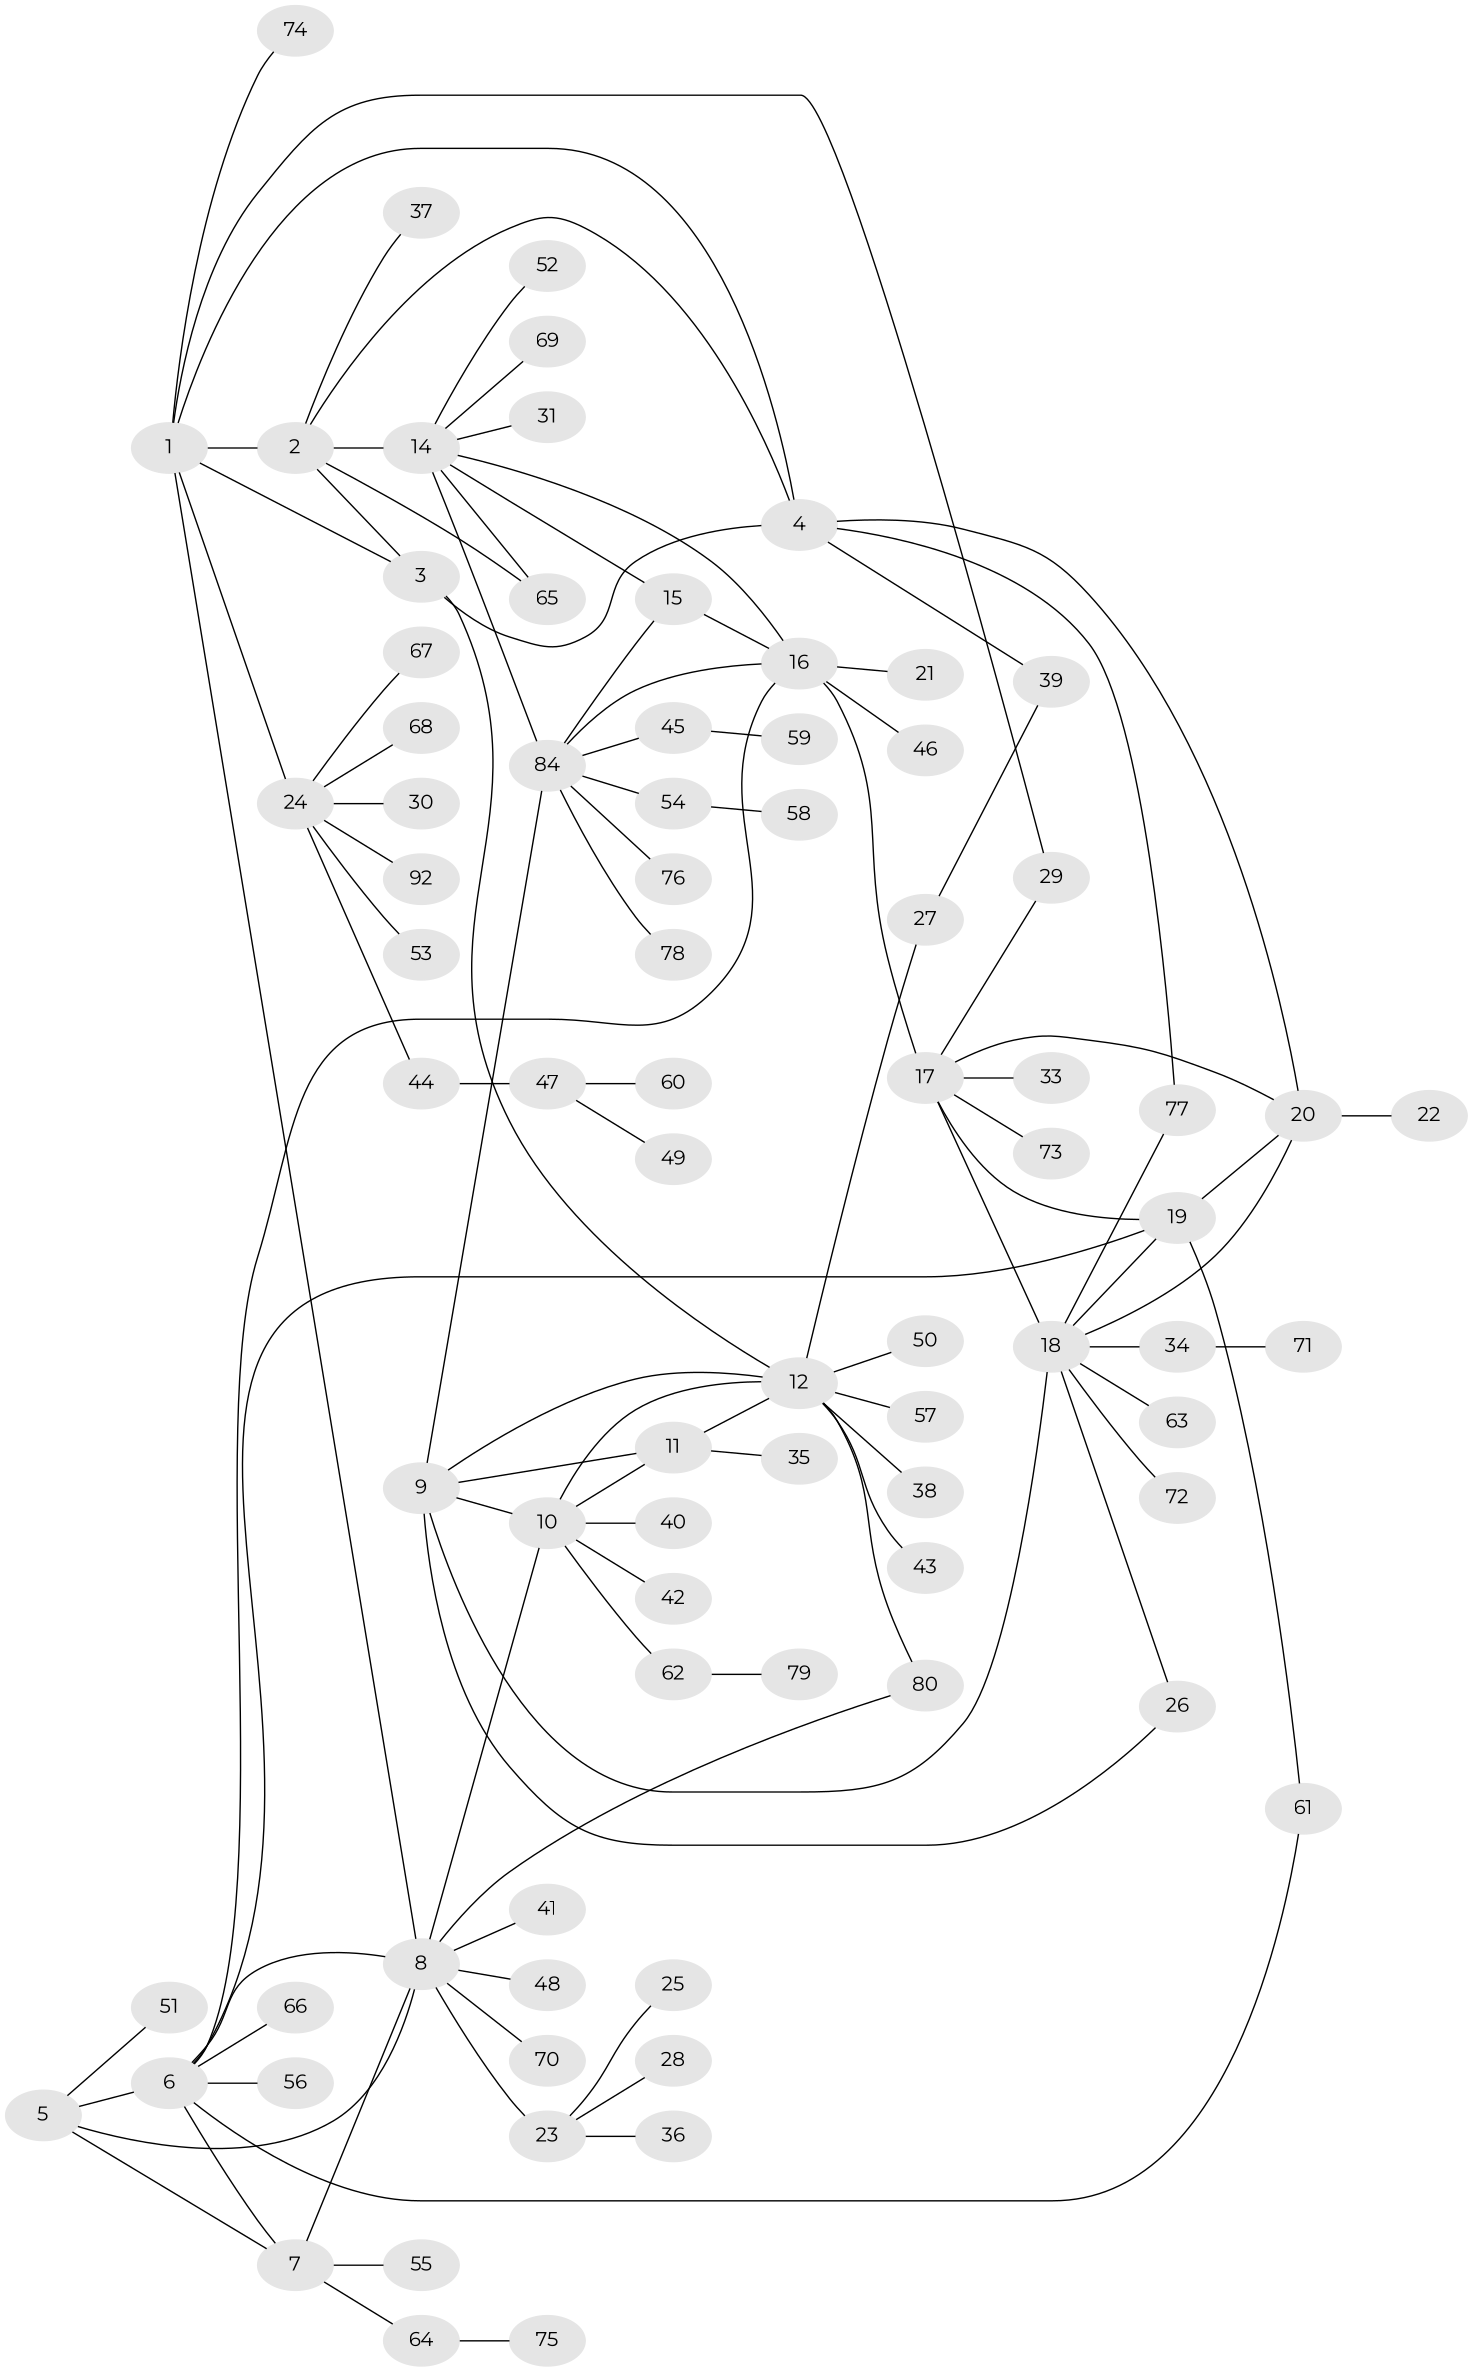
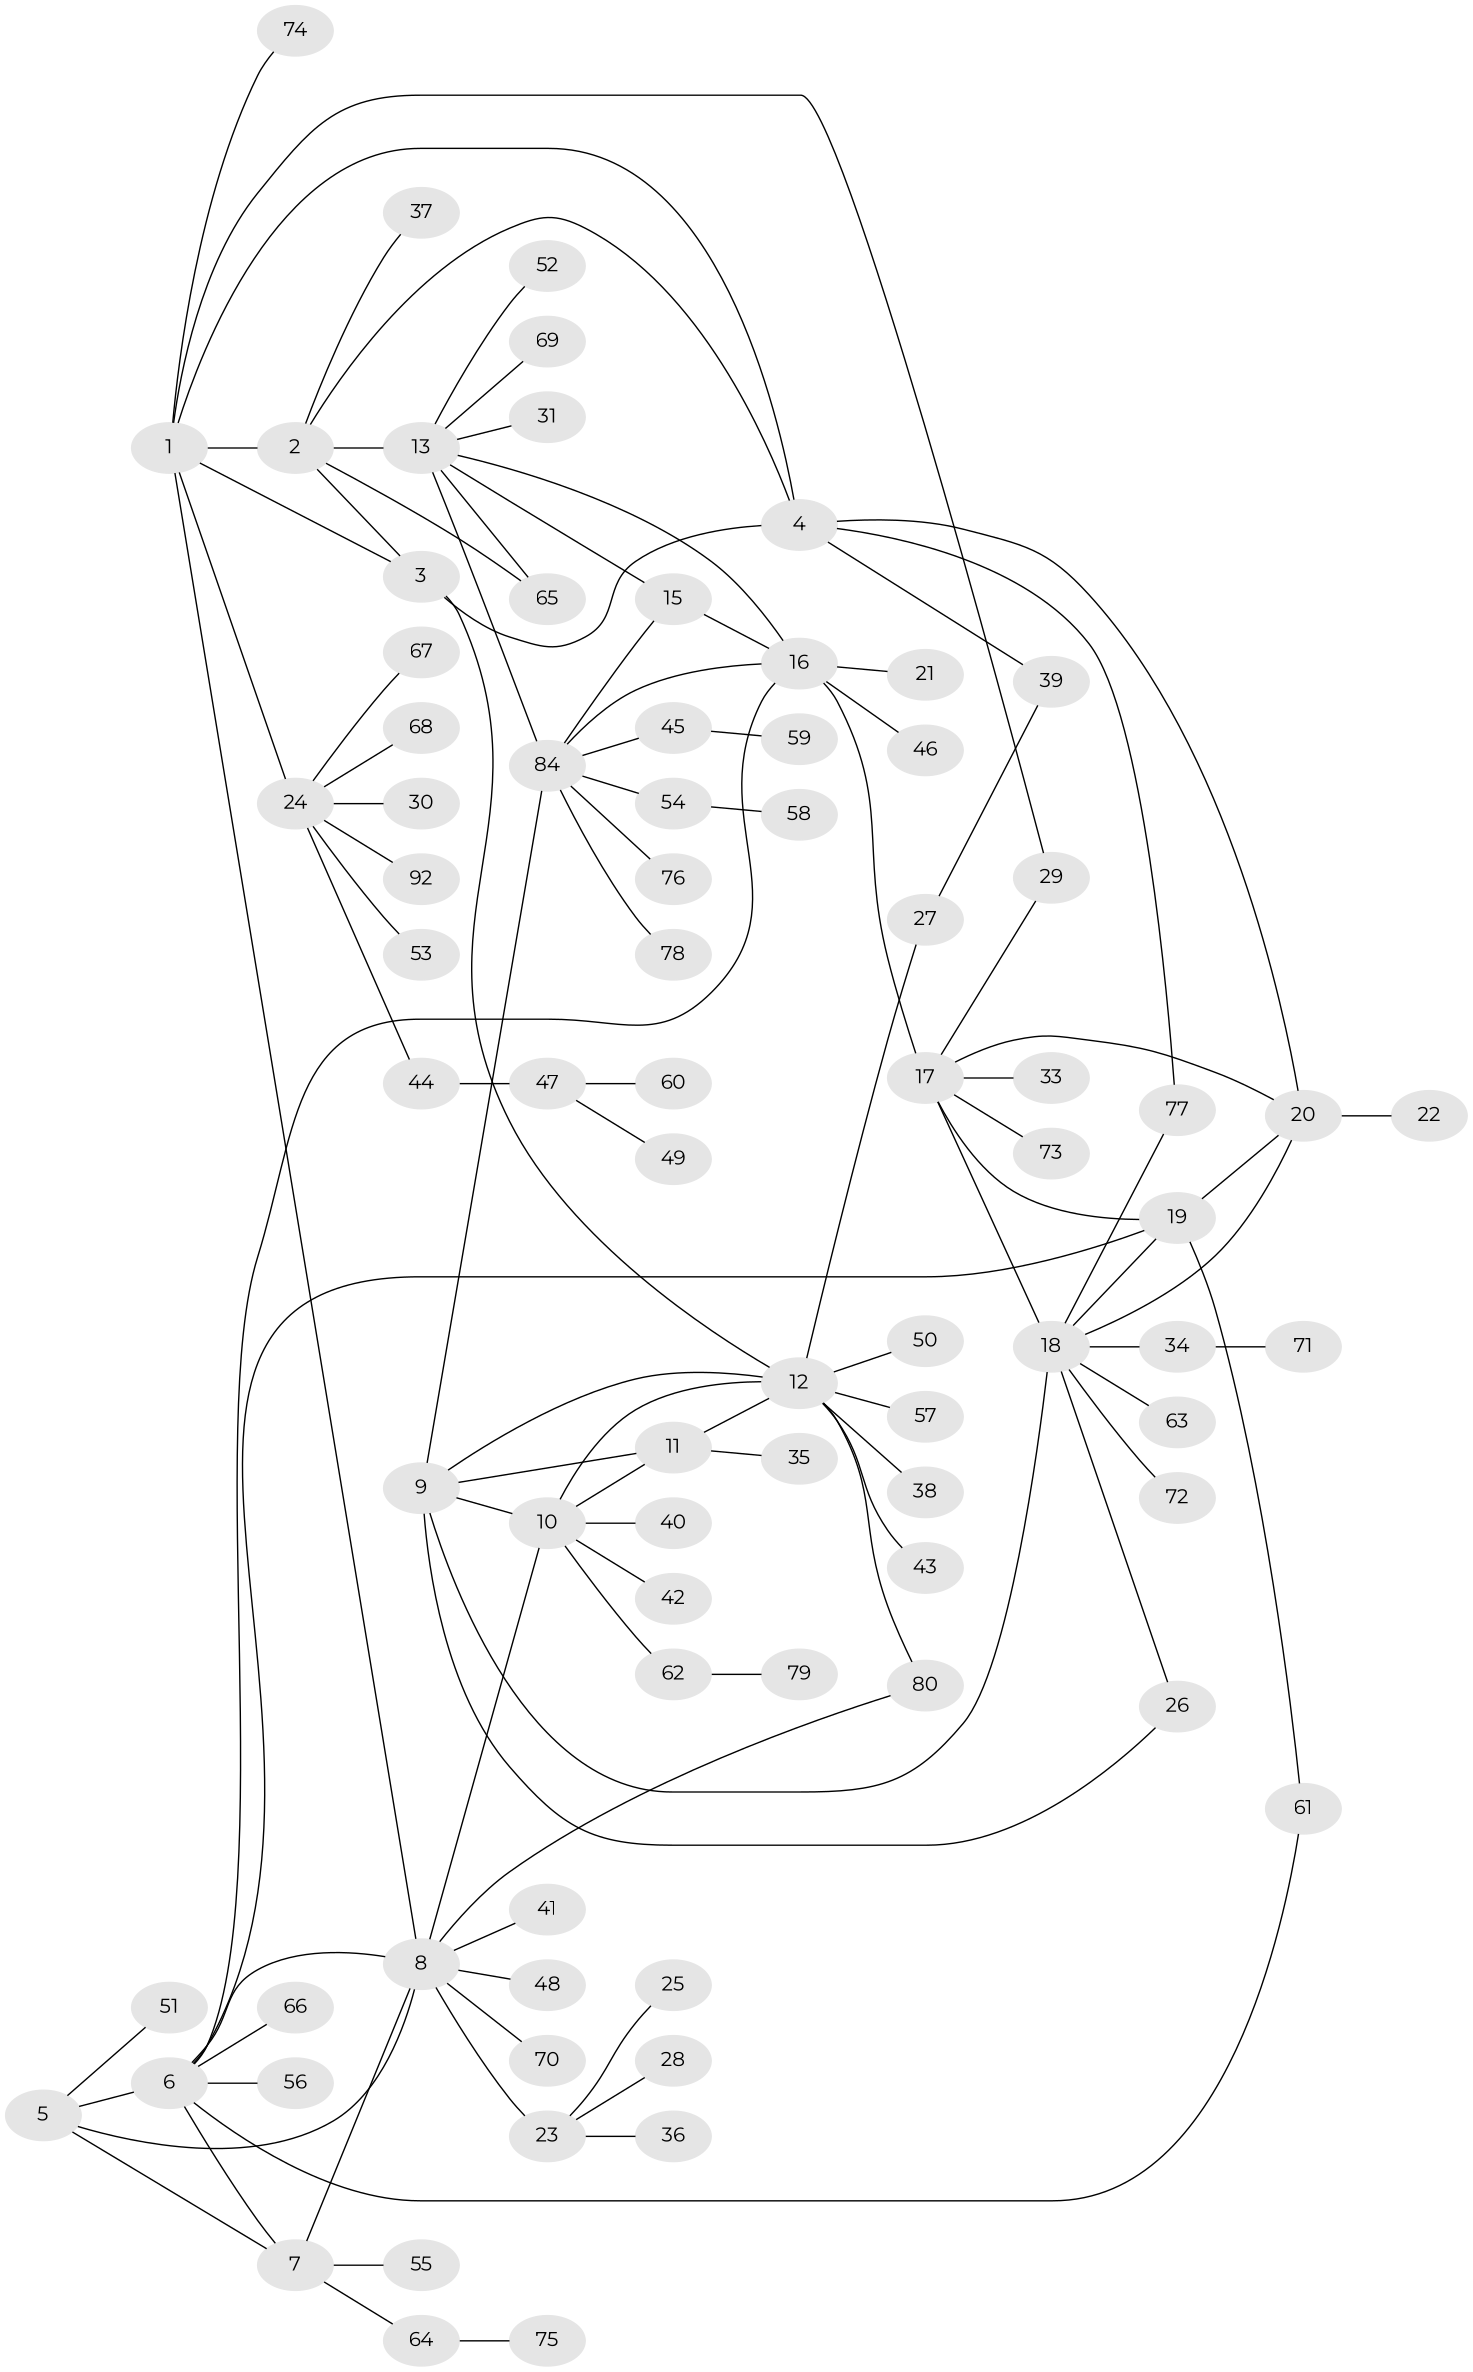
node "14": label "14" -> "13"
